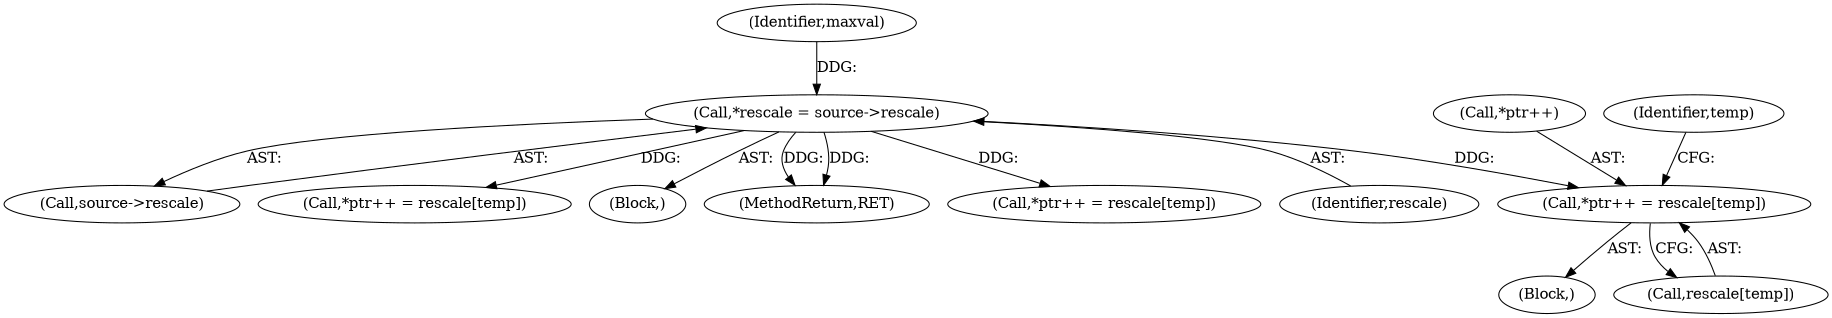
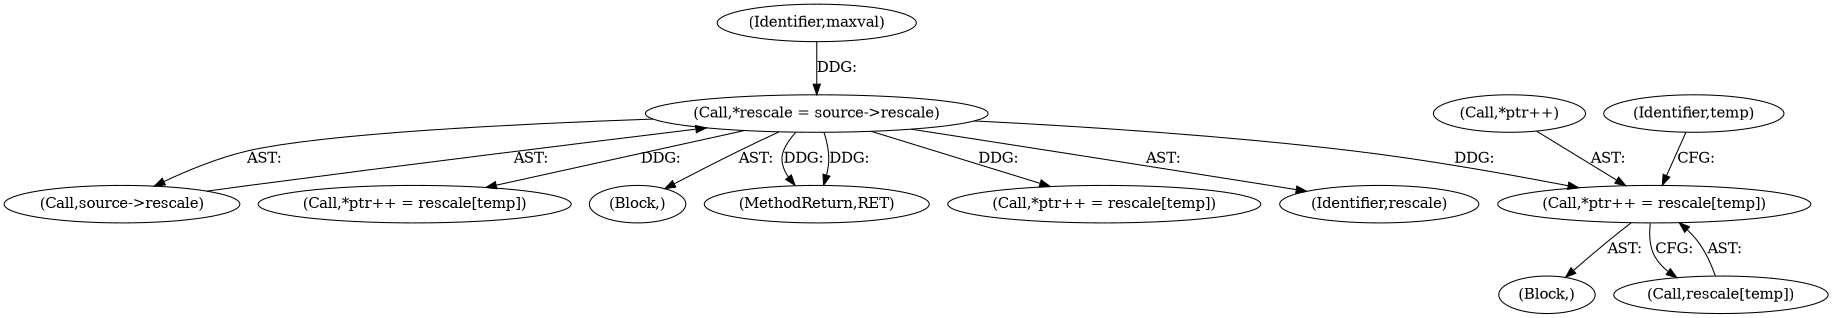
edge "(Identifier,rescale)" -> "(Call,*rescale = source->rescale)": reversed
